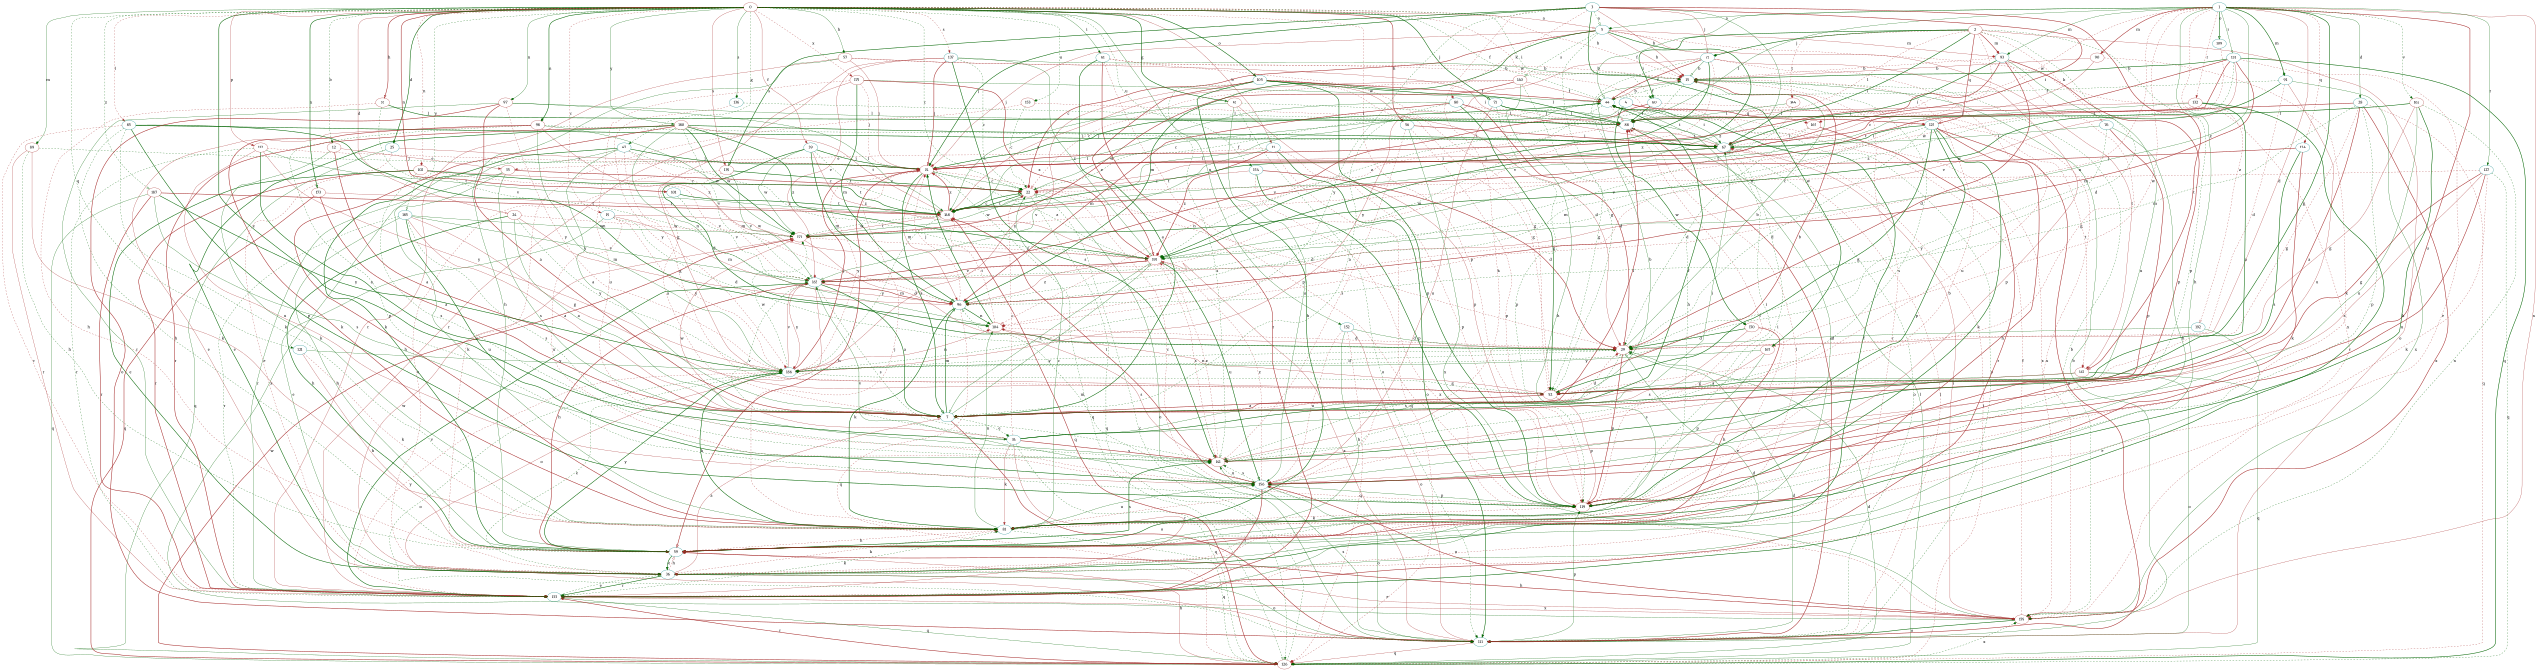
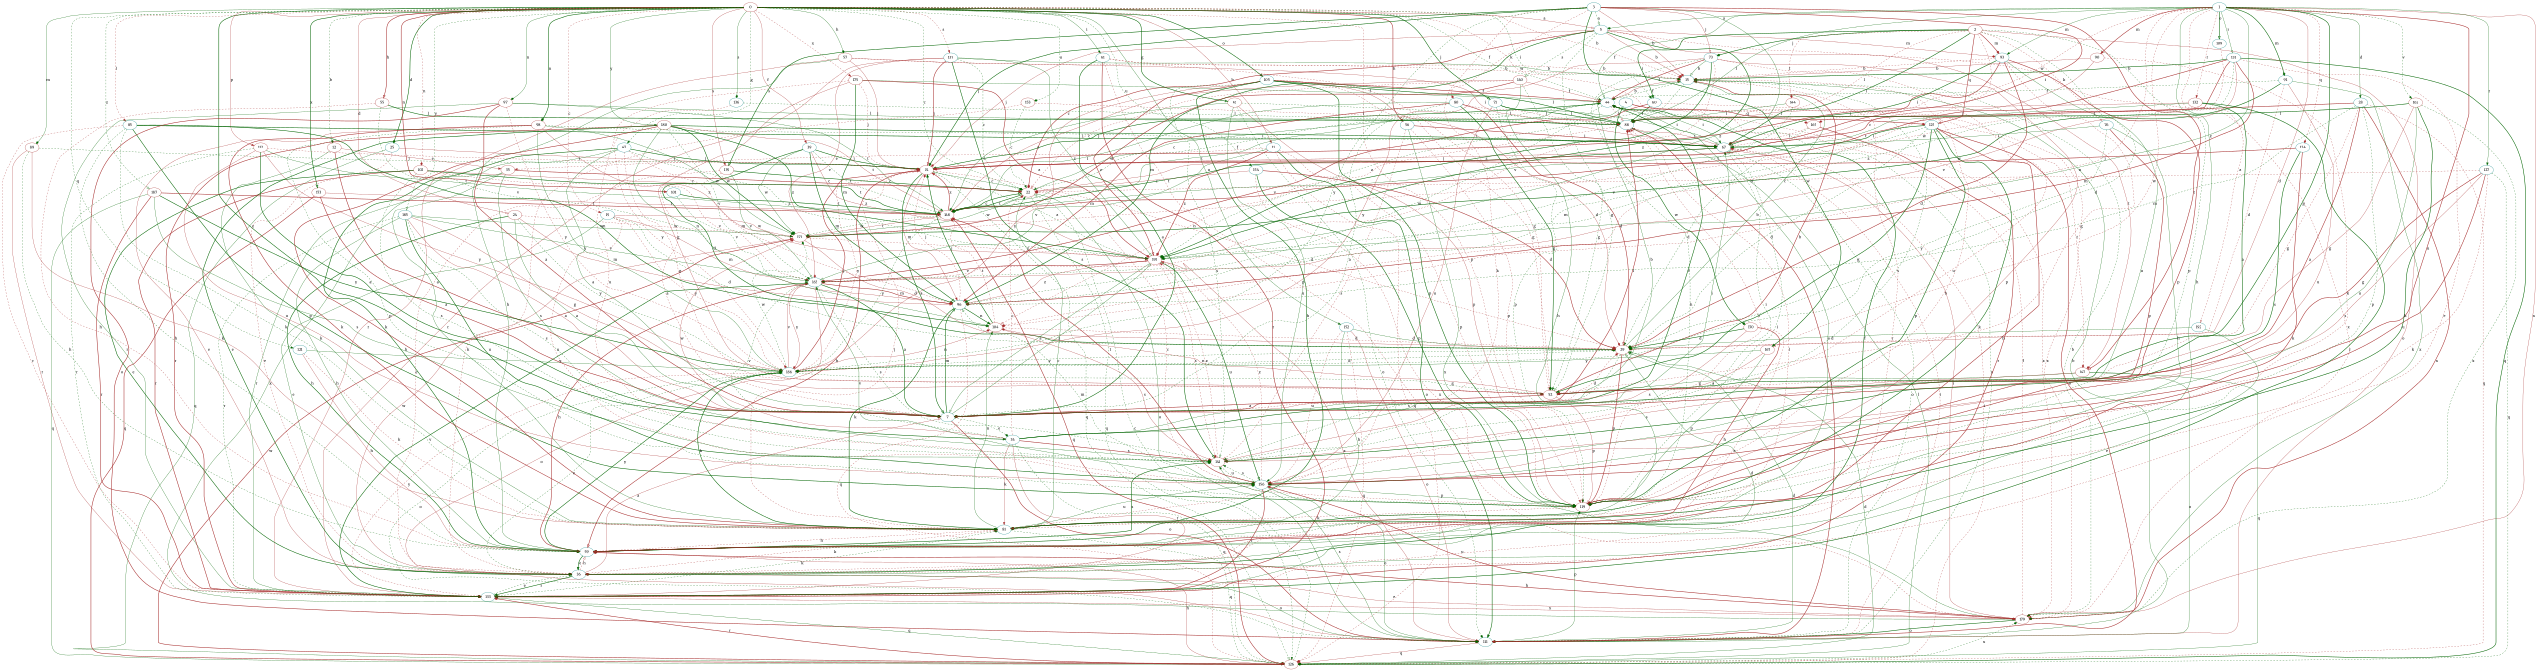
edge "175" -> "44": label "w" -> "f"
